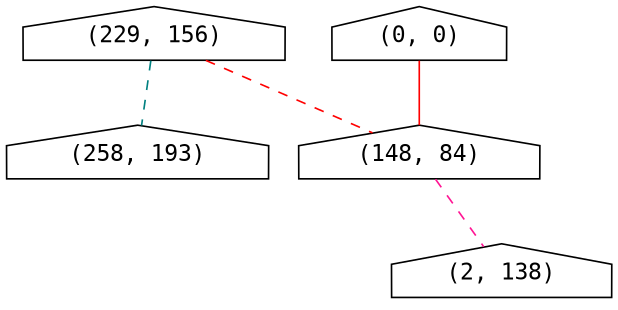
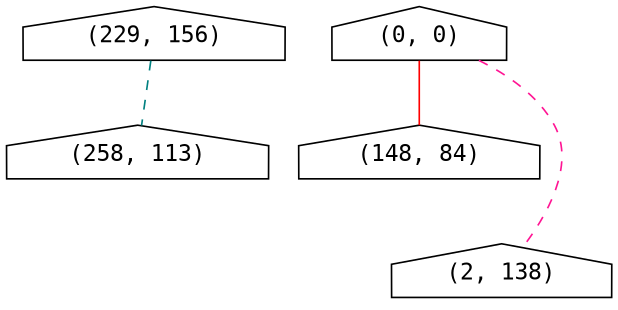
edge "(229, 156)" -- "(148, 84)": removed
node "(258, 193)": label "(258, 193)" -> "(258, 113)"
edge "(148, 84)" -- "(2, 138)": now "(0, 0)" -- "(2, 138)"
